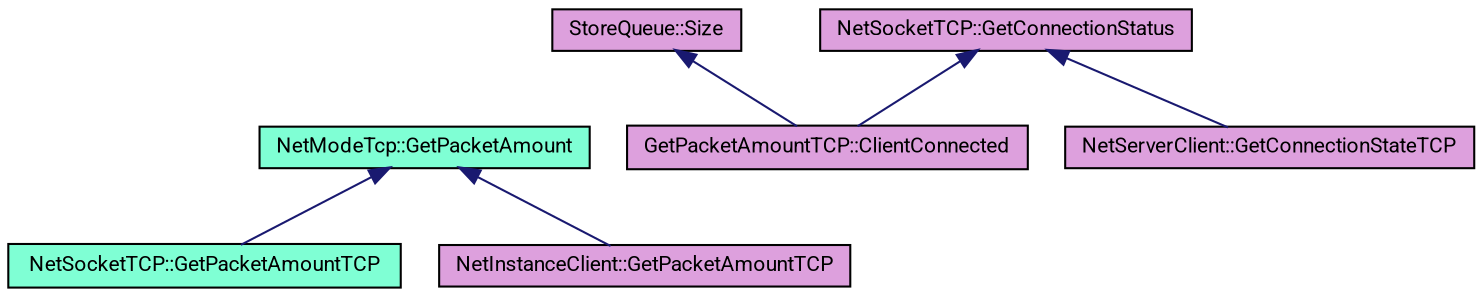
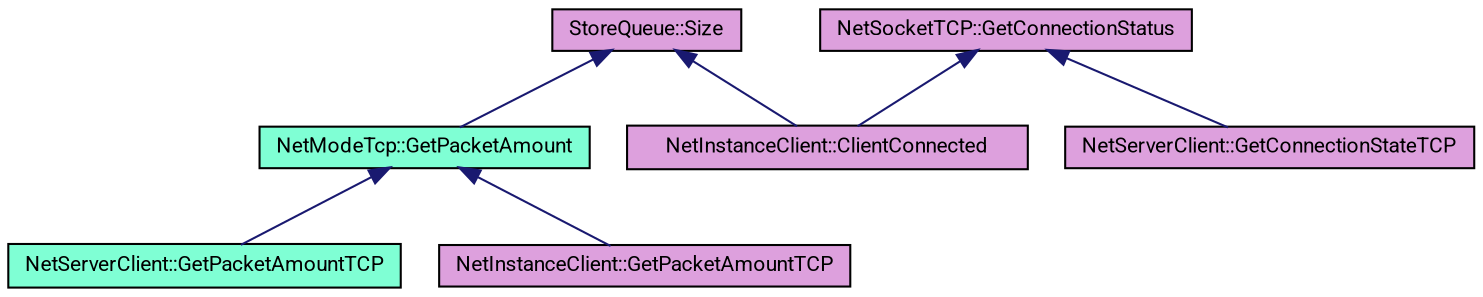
edge "NetModeTcp::GetPacketAmount" -> "StoreQueue::Size": added
node "GetPacketAmountTCP::ClientConnected": label "GetPacketAmountTCP::ClientConnected" -> "NetInstanceClient::ClientConnected"
node "NetSocketTCP::GetPacketAmountTCP": label "NetSocketTCP::GetPacketAmountTCP" -> "NetServerClient::GetPacketAmountTCP"
